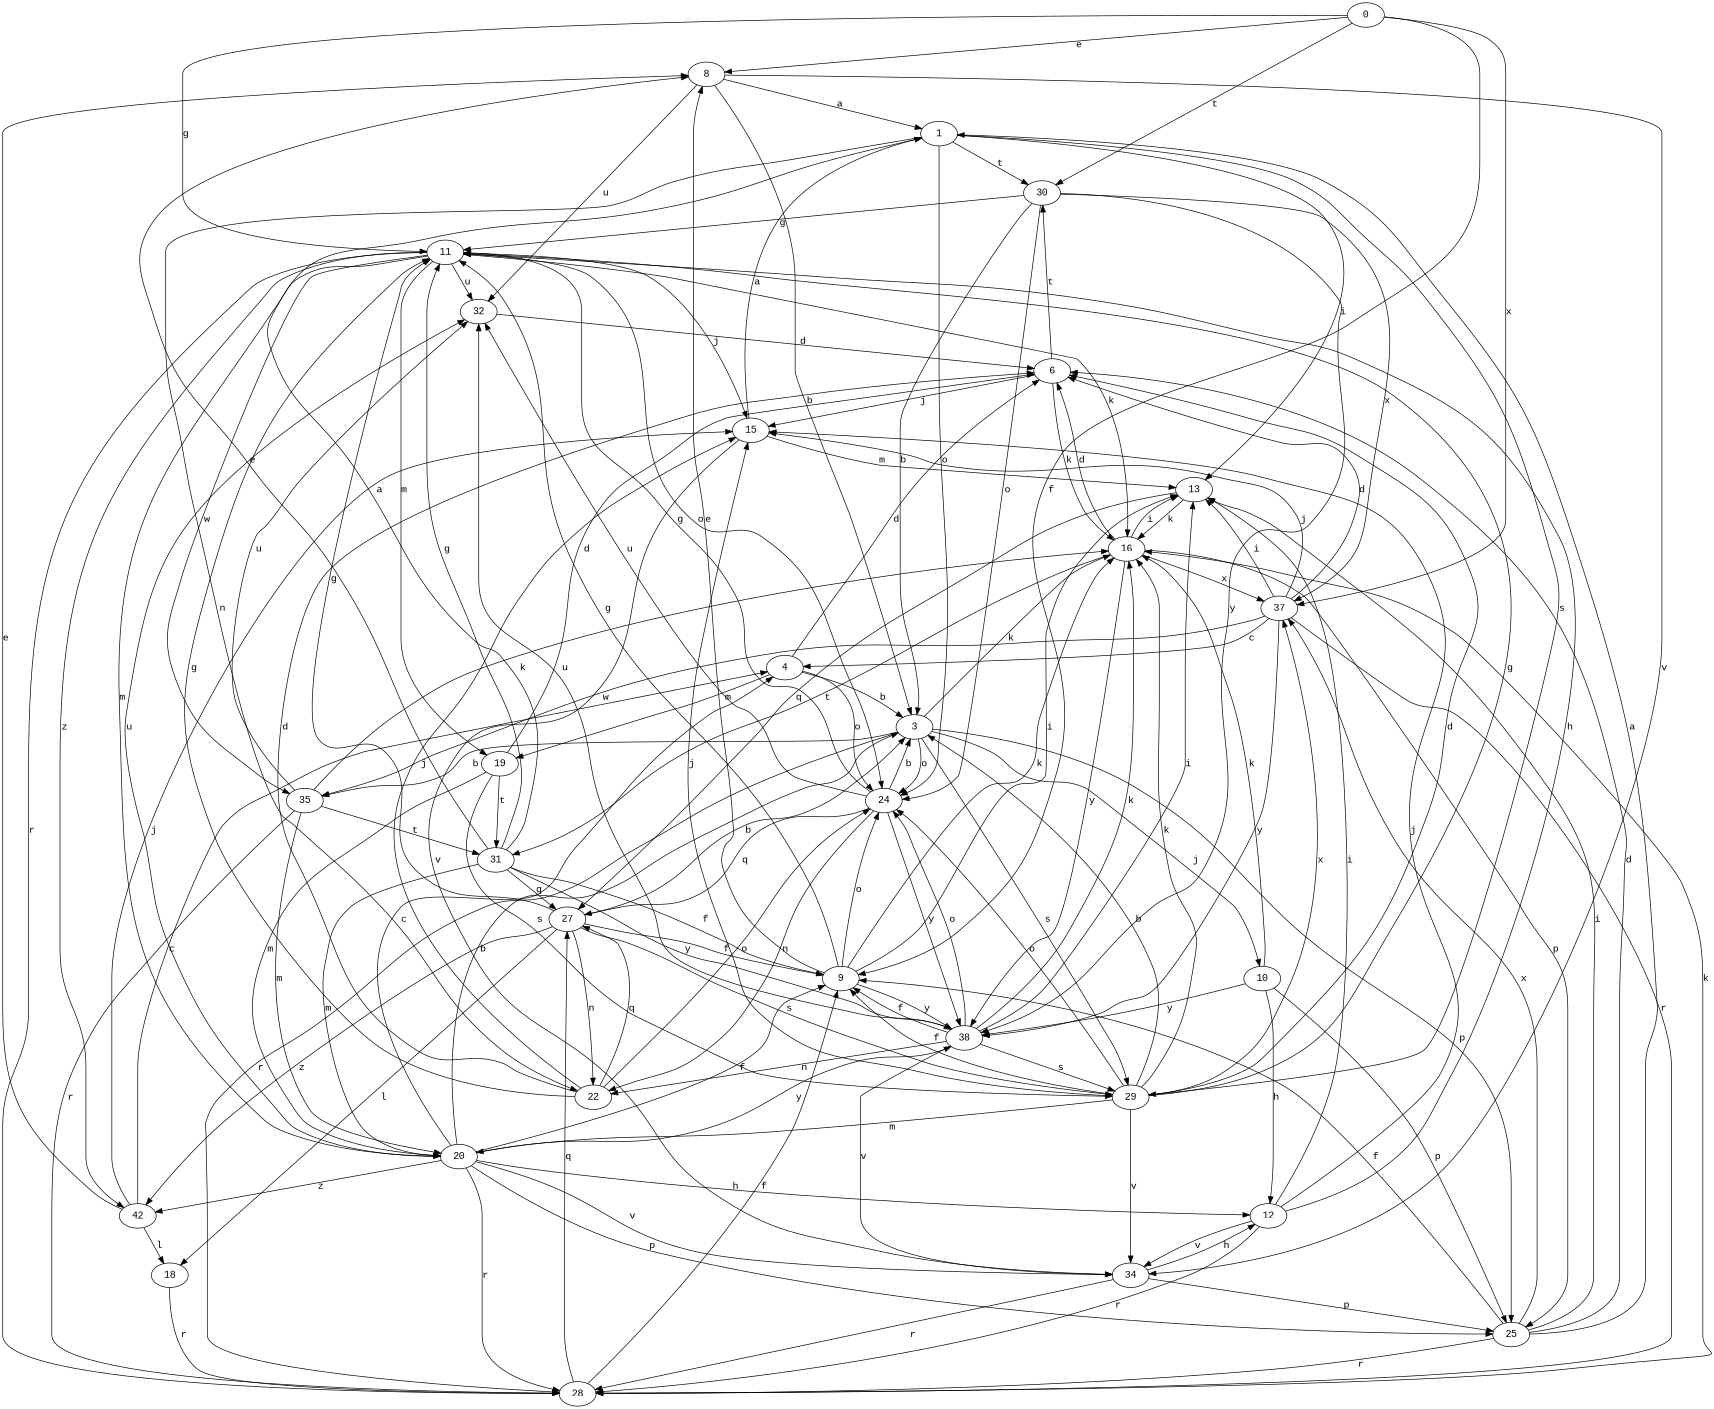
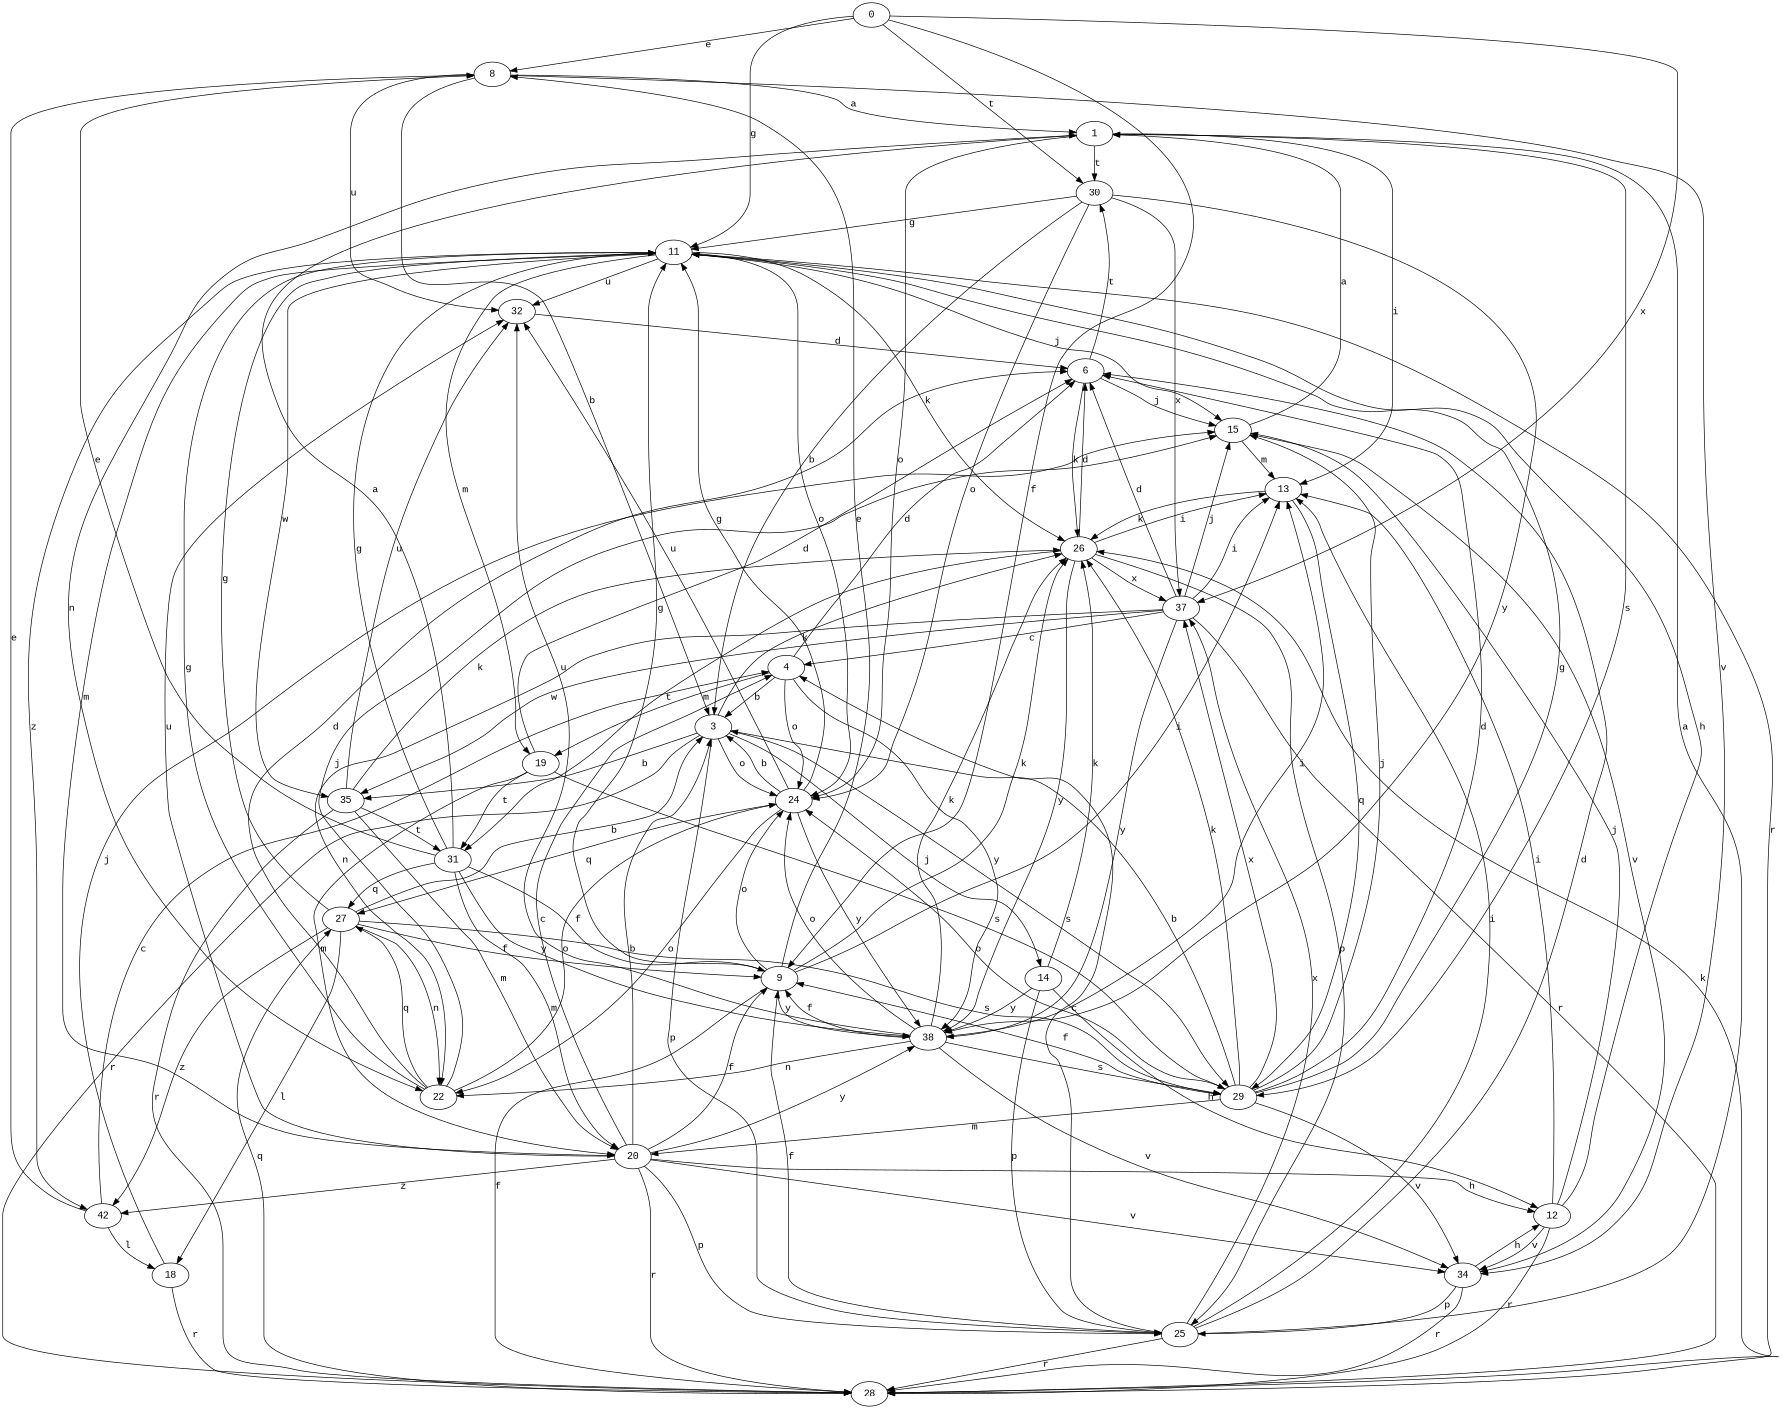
node "16": label "16" -> "26"
edge "13" -> "27": now "13" -> "29"
edge "37" -> "22": added, label "n"
edge "42" -> "15": now "18" -> "15"
edge "4" -> "38": added, label "y"
edge "24" -> "22": label "n" -> "o"
edge "25" -> "4": added, label "c"
node "10": label "10" -> "14"
edge "28" -> "9": reversed
